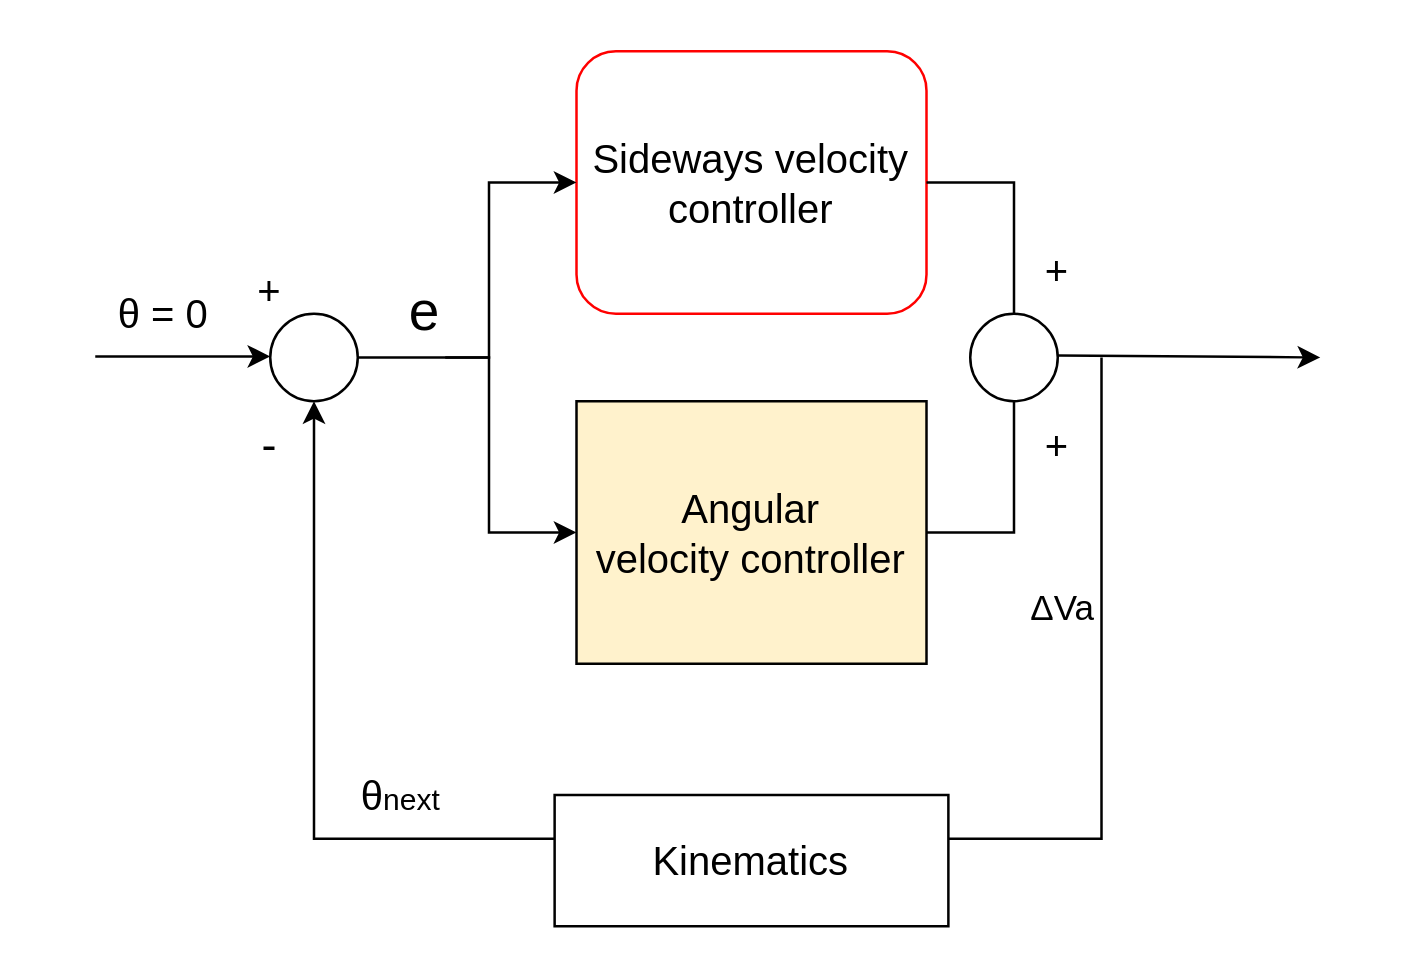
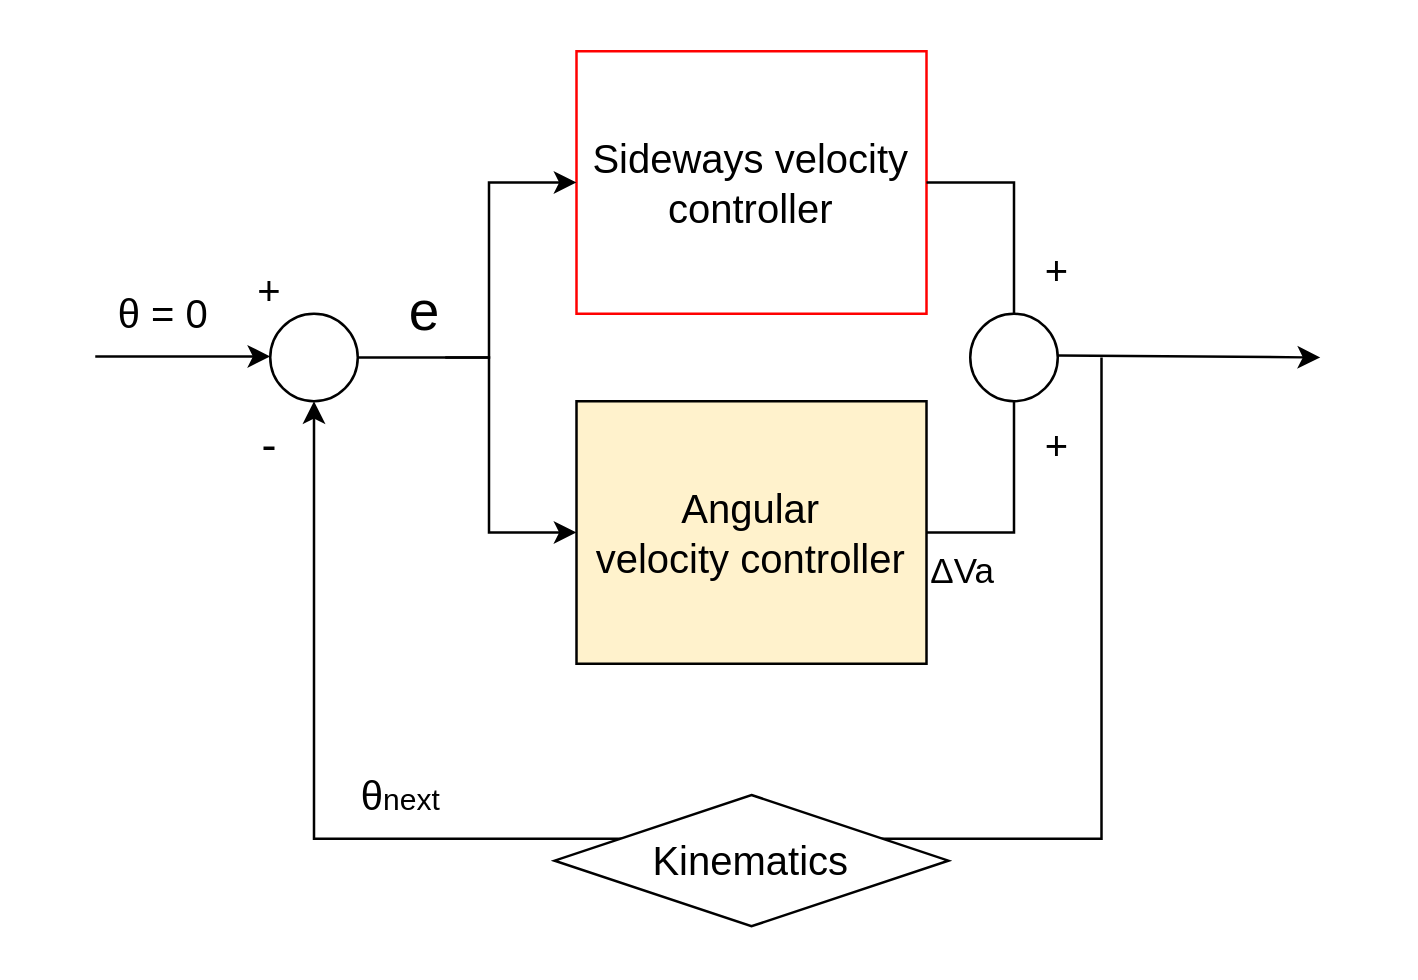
node "Sideways velocity controller": shape rounded rectangle -> rectangle
node "ΔVa": moved (1092, 614) -> (992, 576)
node "Kinematics": shape rectangle -> diamond
